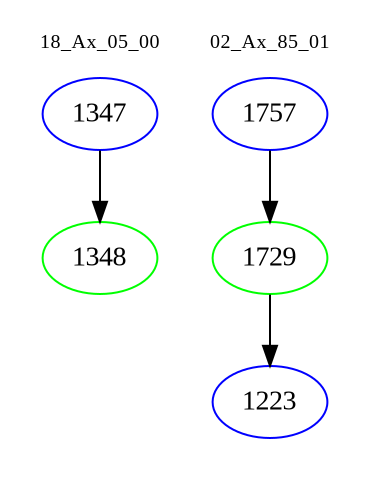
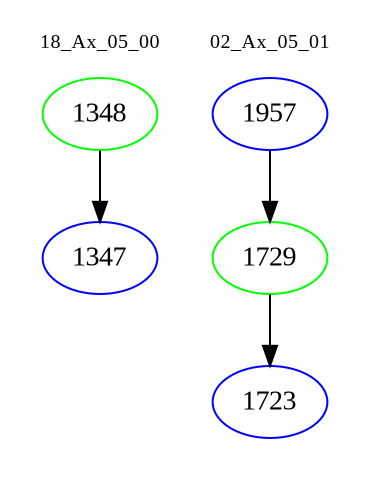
cluster "02_Ax_85_01": label "02_Ax_85_01" -> "02_Ax_05_01"
node "1757": label "1757" -> "1957"
edge "1347" -> "1348": reversed
node "1223": label "1223" -> "1723"
